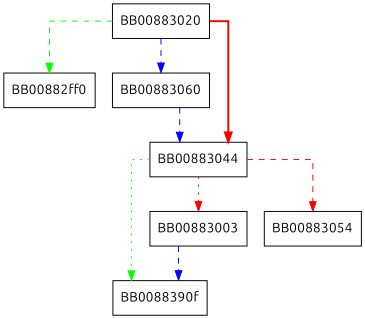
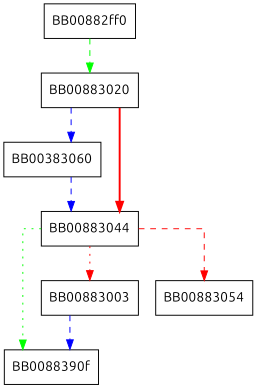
edge "BB00883020" -> "BB00882ff0": reversed
node "BB00883060": label "BB00883060" -> "BB00383060"
